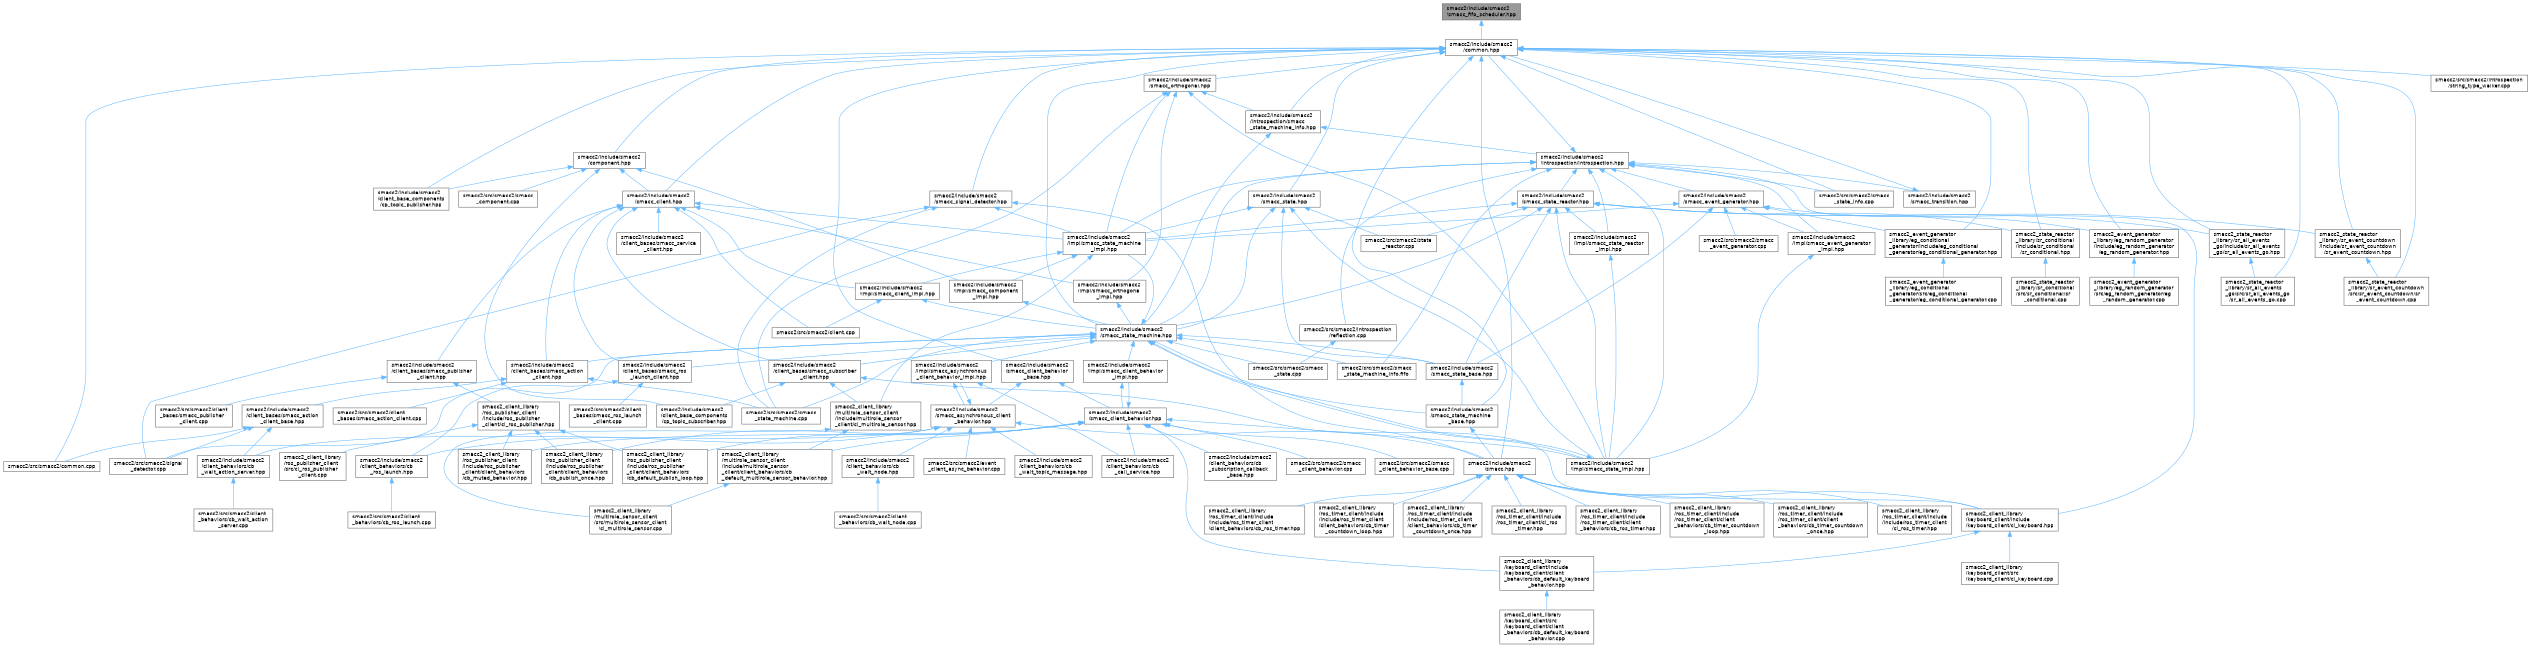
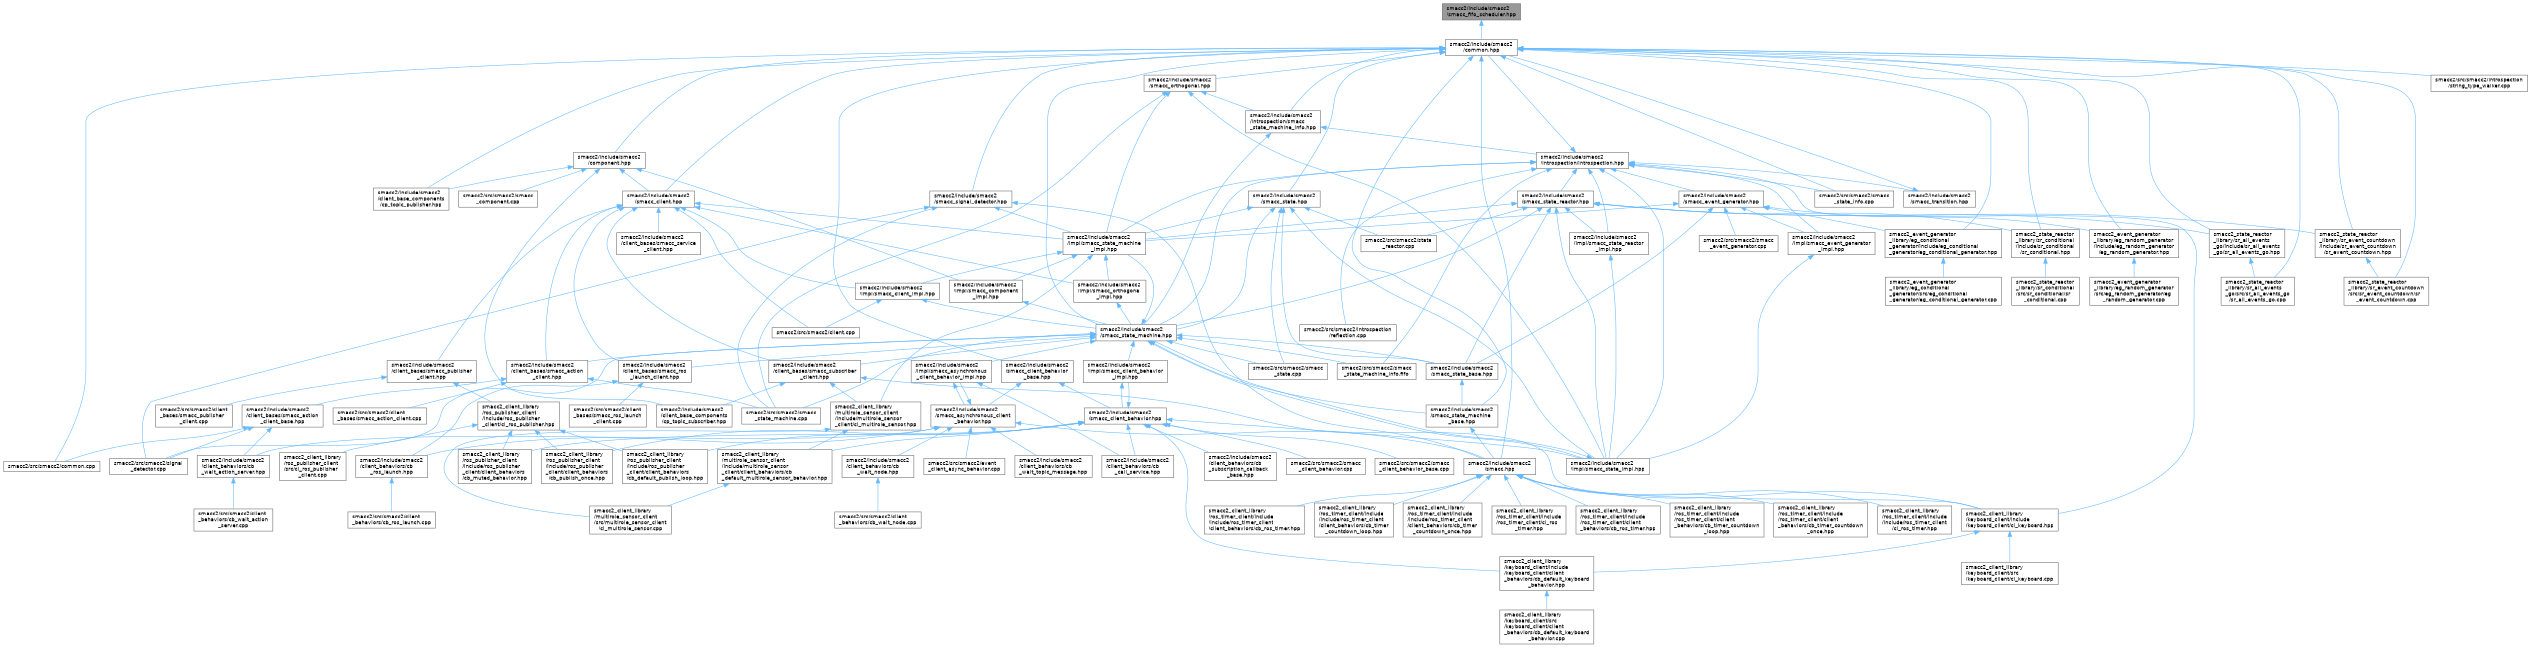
edge "smacc2/include/smacc2 /impl/smacc_orthogonal _impl.hpp" -> "smacc2/include/smacc2 /smacc_orthogonal.hpp": now "smacc2/include/smacc2 /impl/smacc_orthogonal _impl.hpp" -> "smacc2/include/smacc2 /impl/smacc_state_machine _impl.hpp"
edge "smacc2/src/smacc2/smacc _state.cpp" -> "smacc2/src/smacc2/introspection /reflection.cpp": now "smacc2/src/smacc2/smacc _state.cpp" -> "smacc2/include/smacc2 /smacc_state.hpp"
